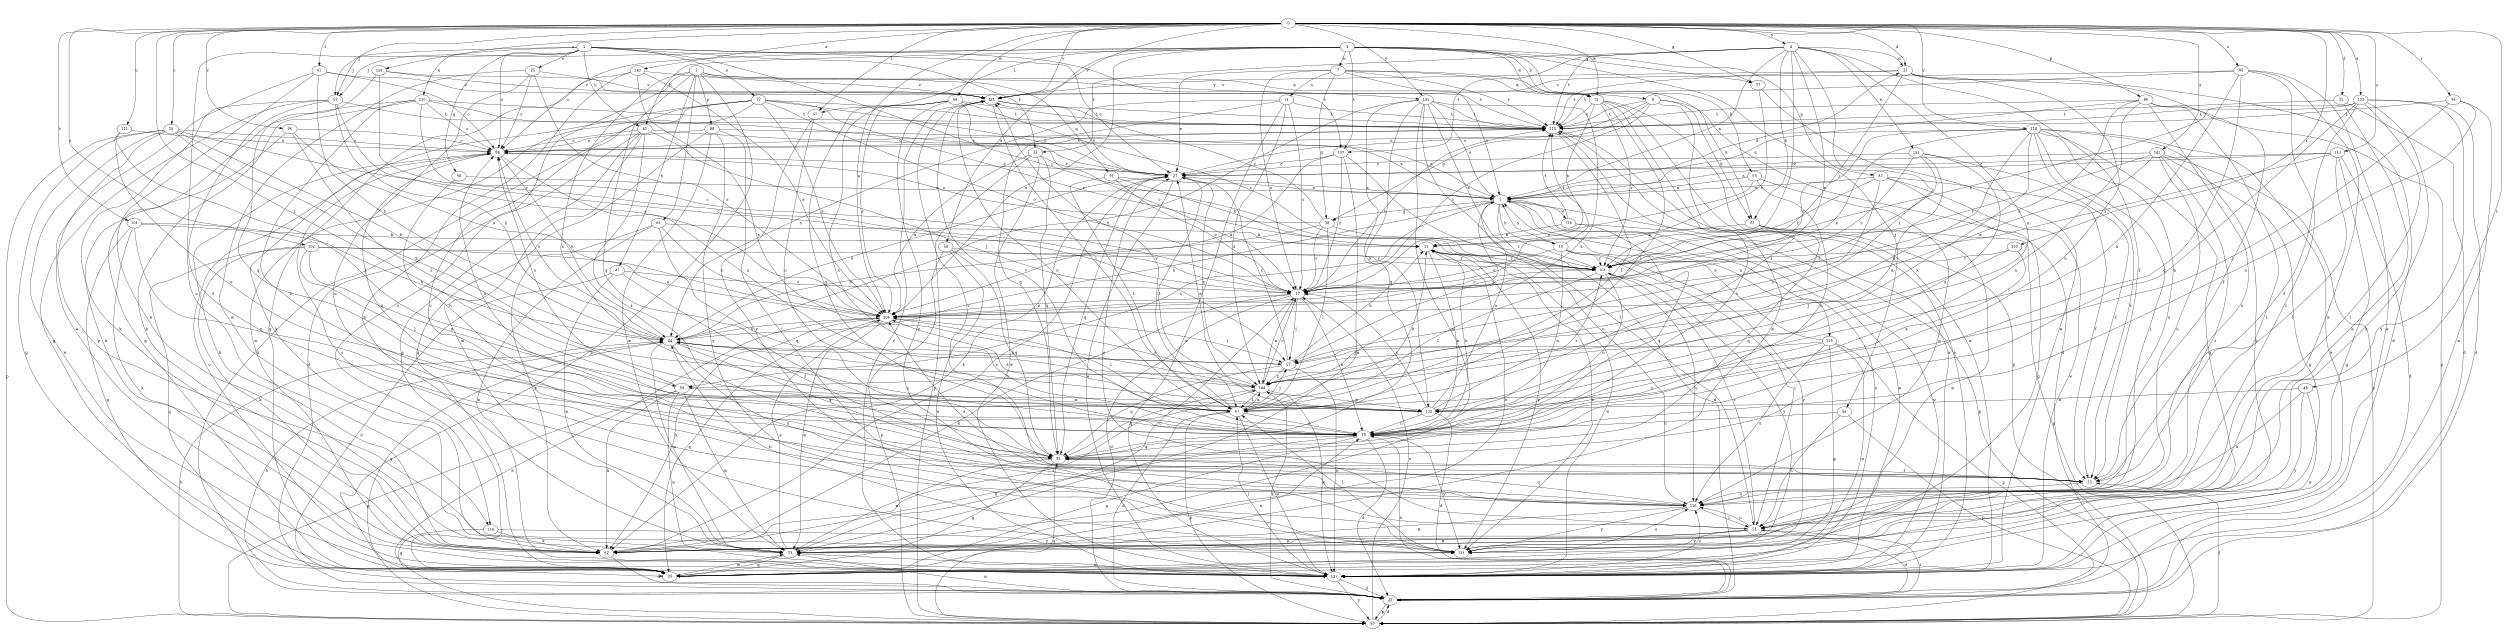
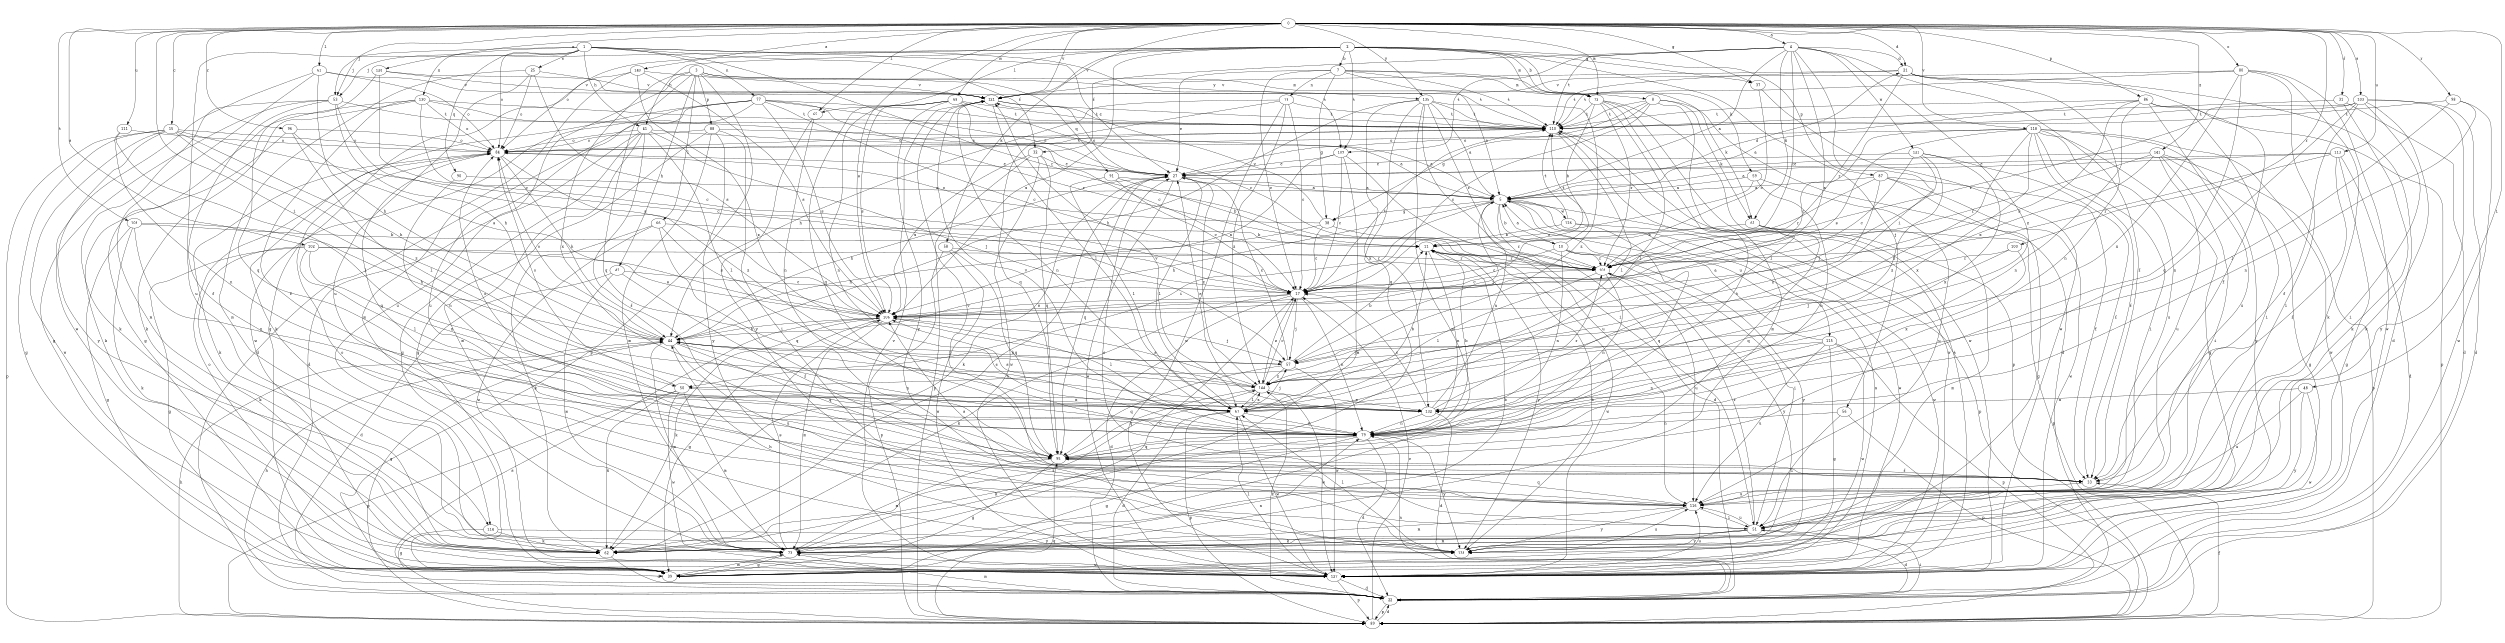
edge "38" -> "67": now "41" -> "67"
